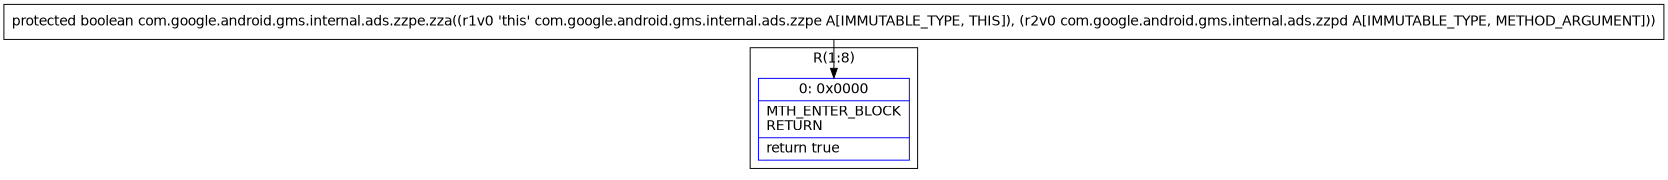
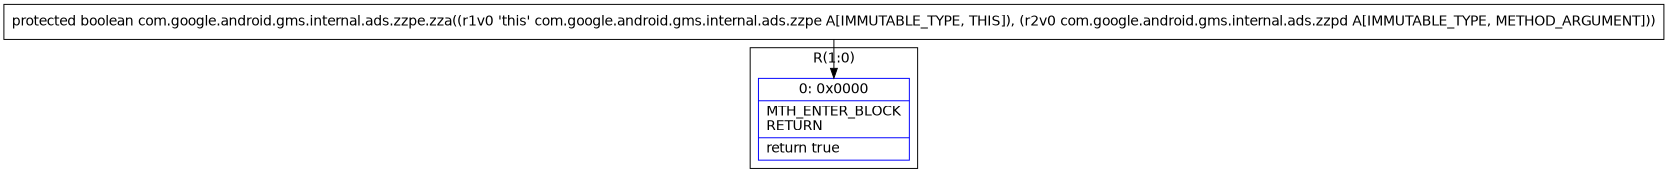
cluster "R(1:8)": label "R(1:8)" -> "R(1:0)"
